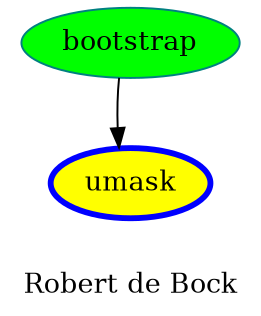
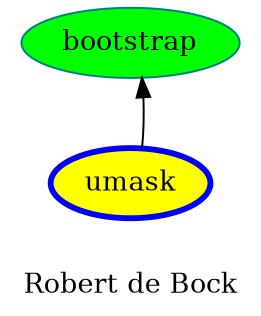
edge "bootstrap" -> "umask": reversed
